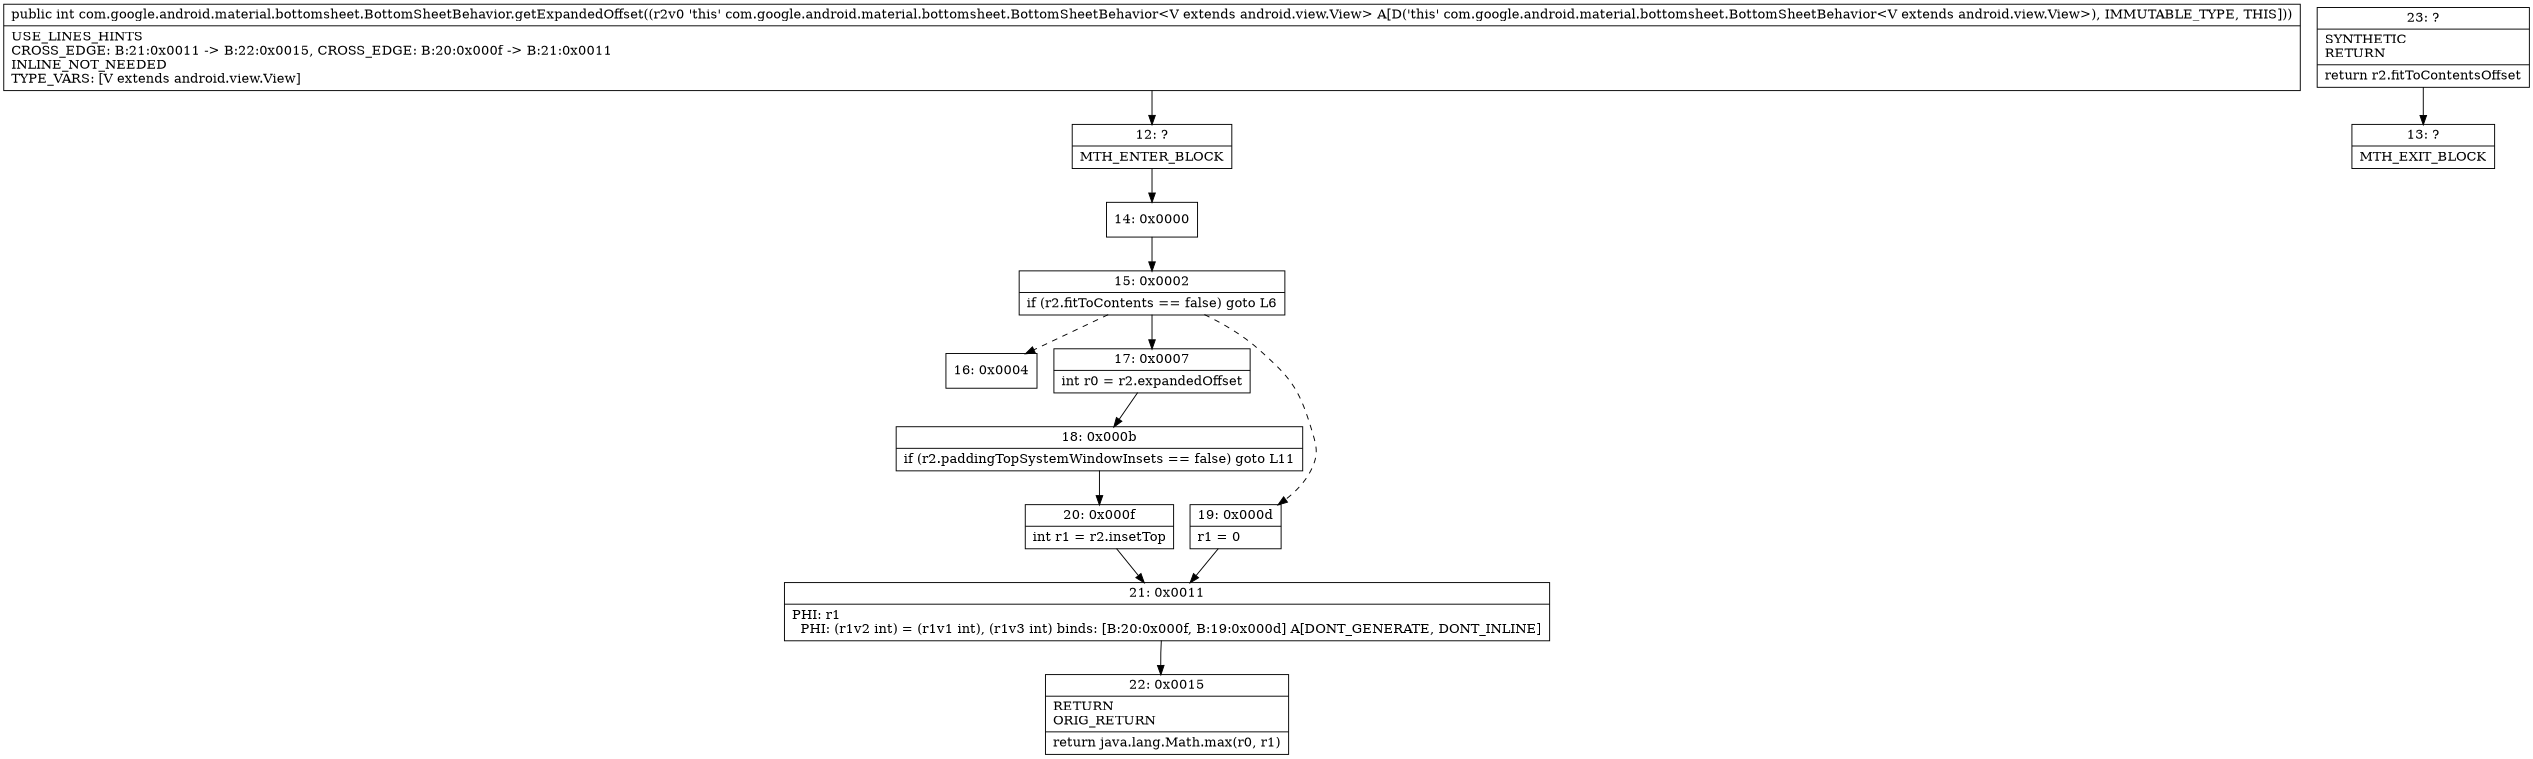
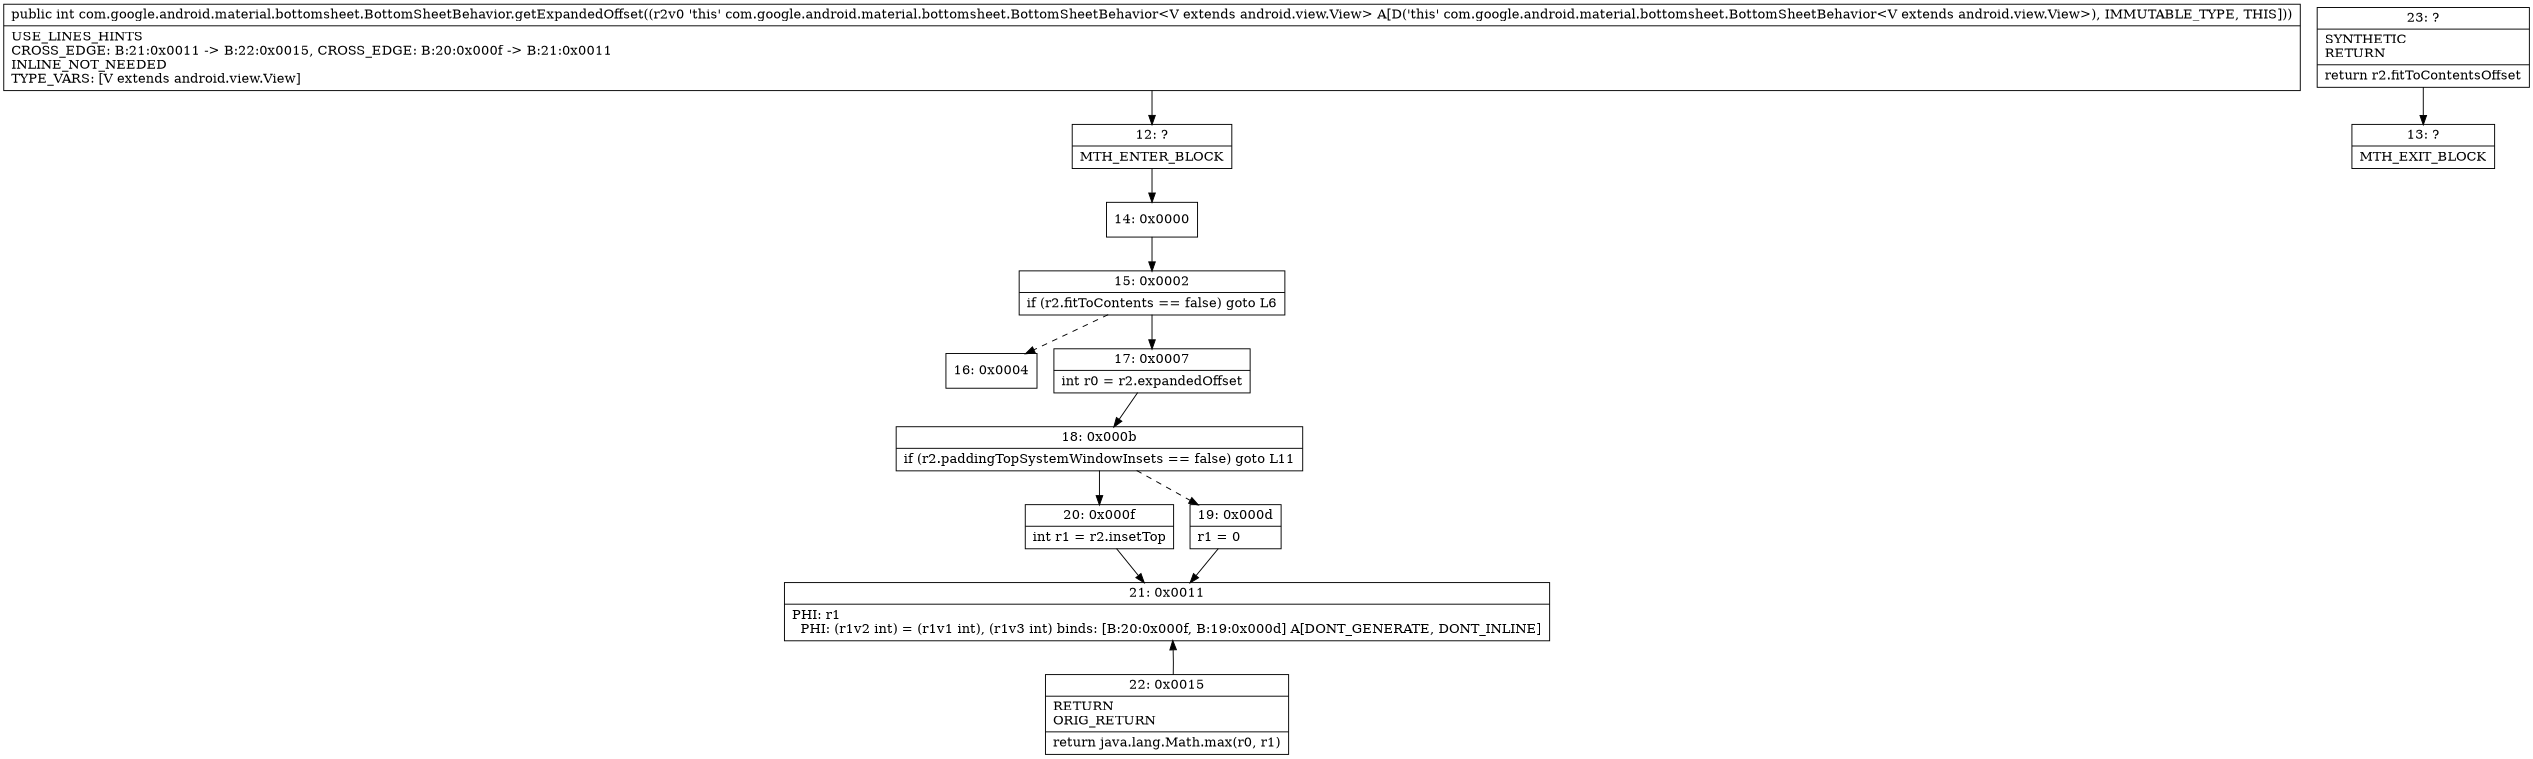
edge "15: 0x0002" -> "19: 0x000d": now "18: 0x000b" -> "19: 0x000d"
edge "21: 0x0011" -> "22: 0x0015": reversed
